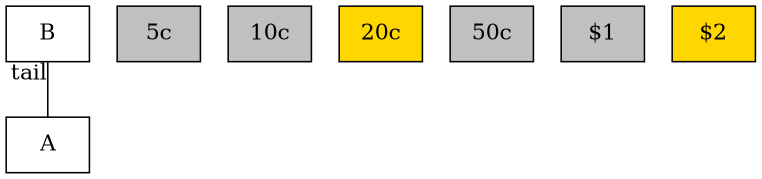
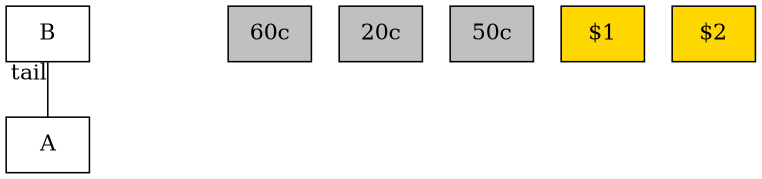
node "5c": removed
node "10c": label "10c" -> "60c"
node "20c": fillcolor gold -> silver
node "$1": fillcolor silver -> gold
